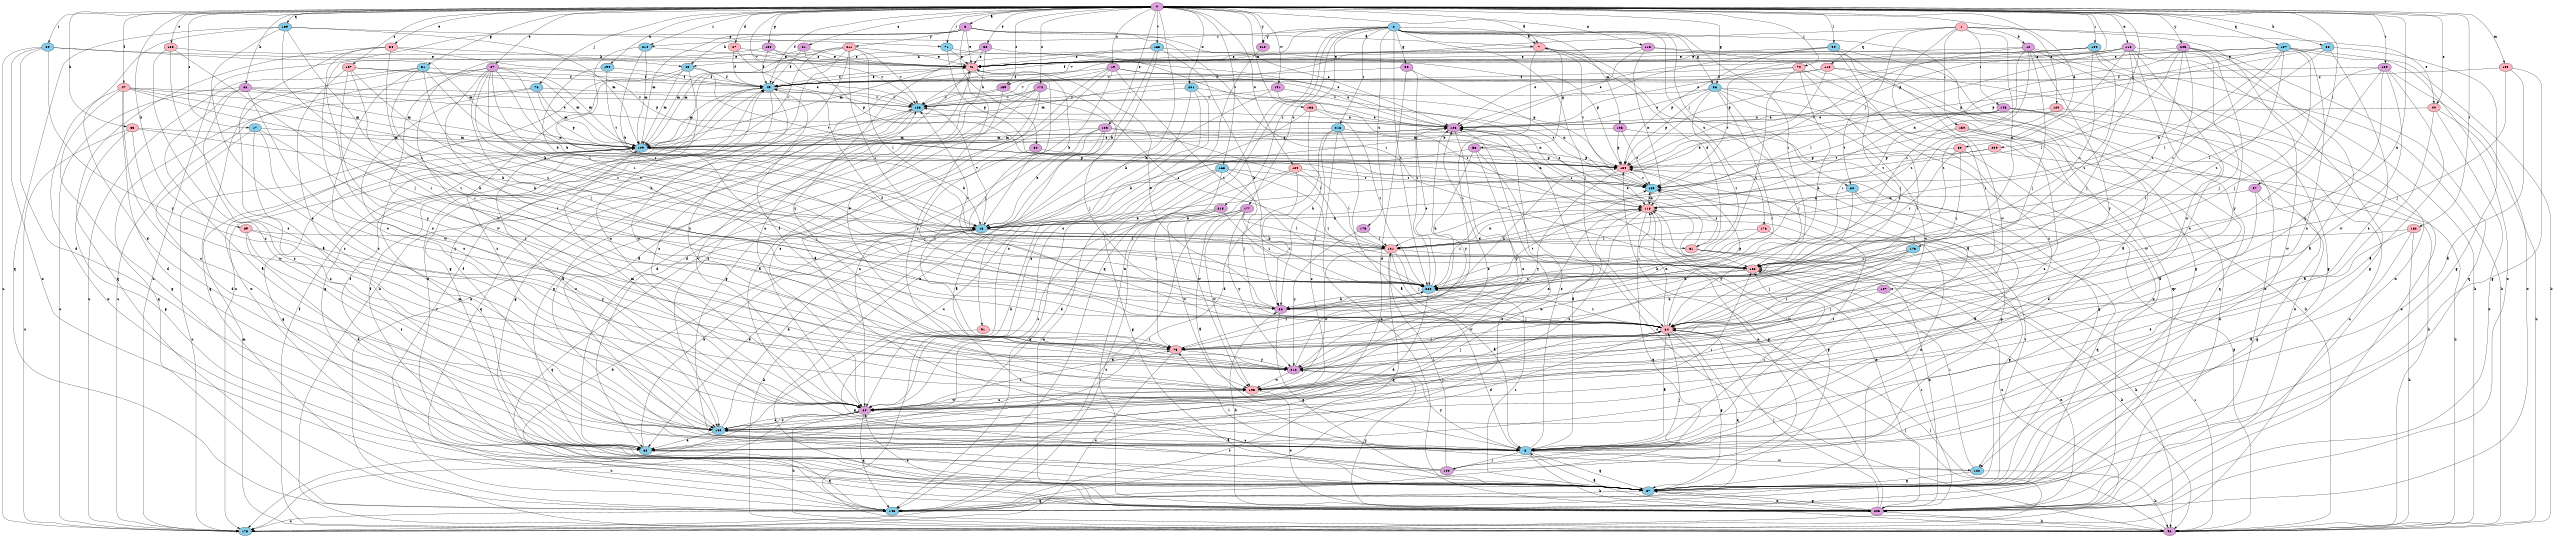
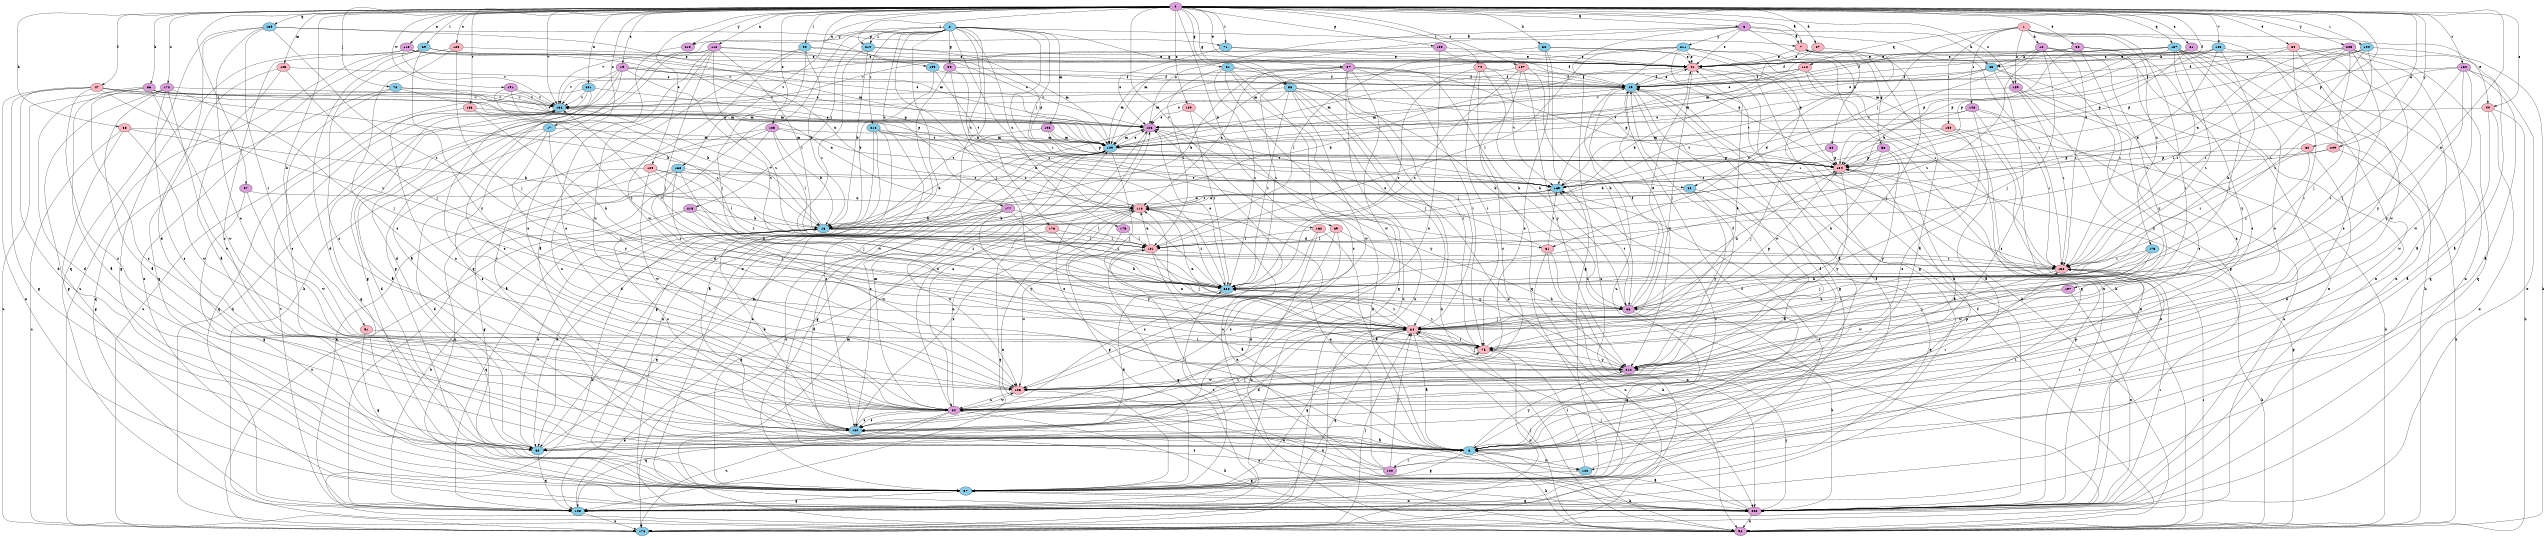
node "211": fillcolor lightpink -> skyblue
edge "106" -> "109": label "q" -> "m"
edge "212" -> "126": reversed
